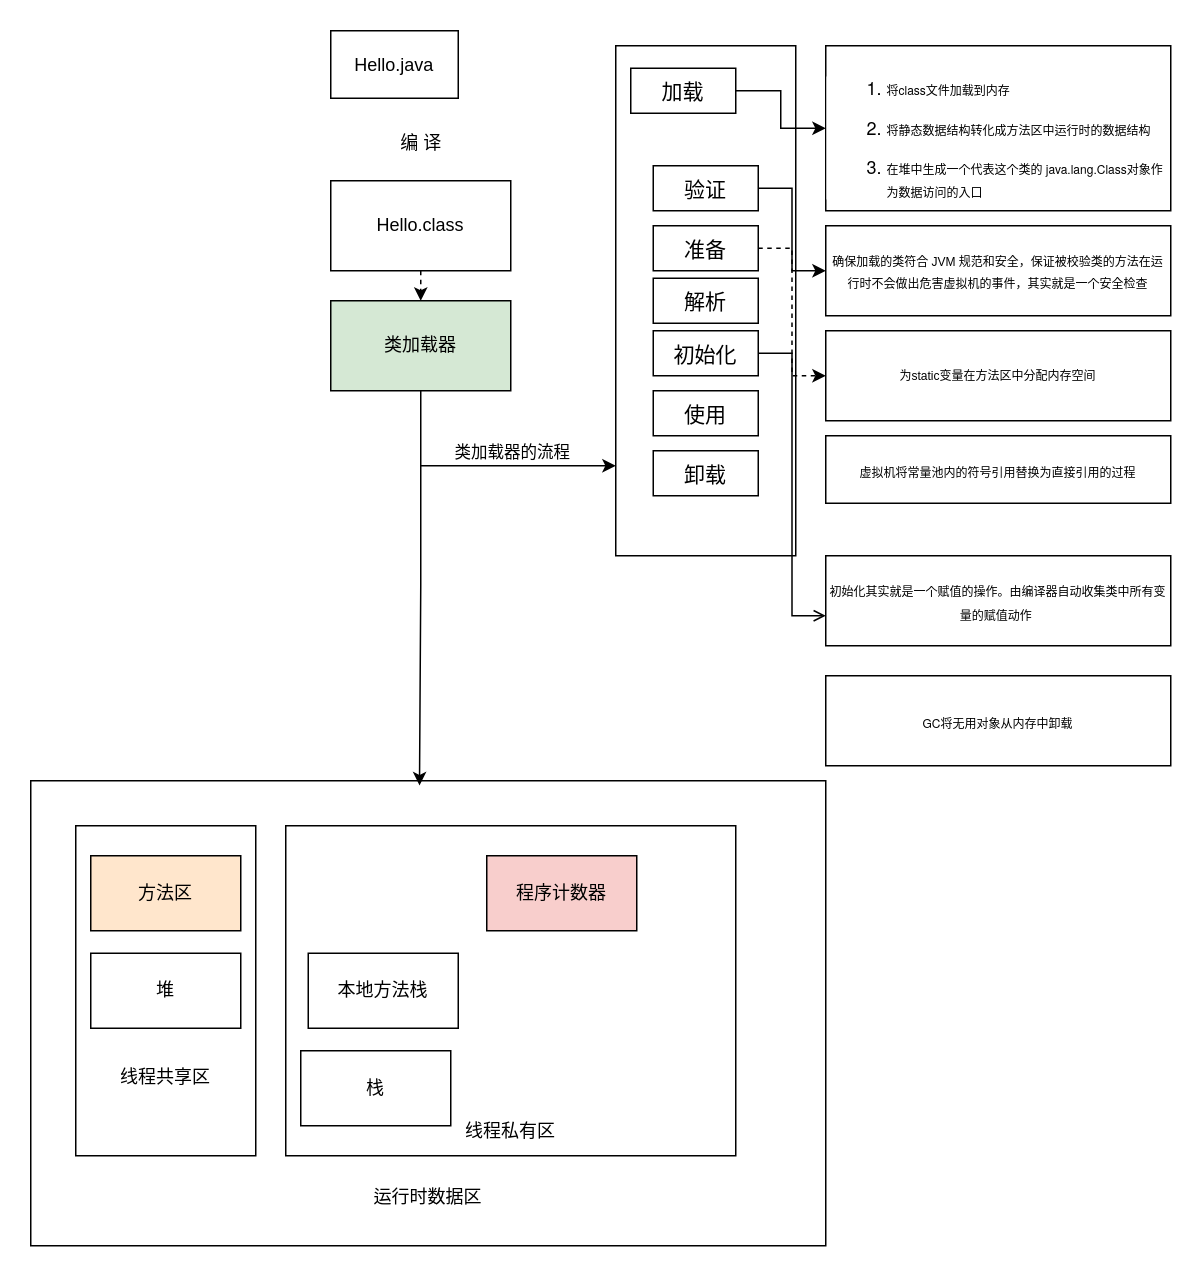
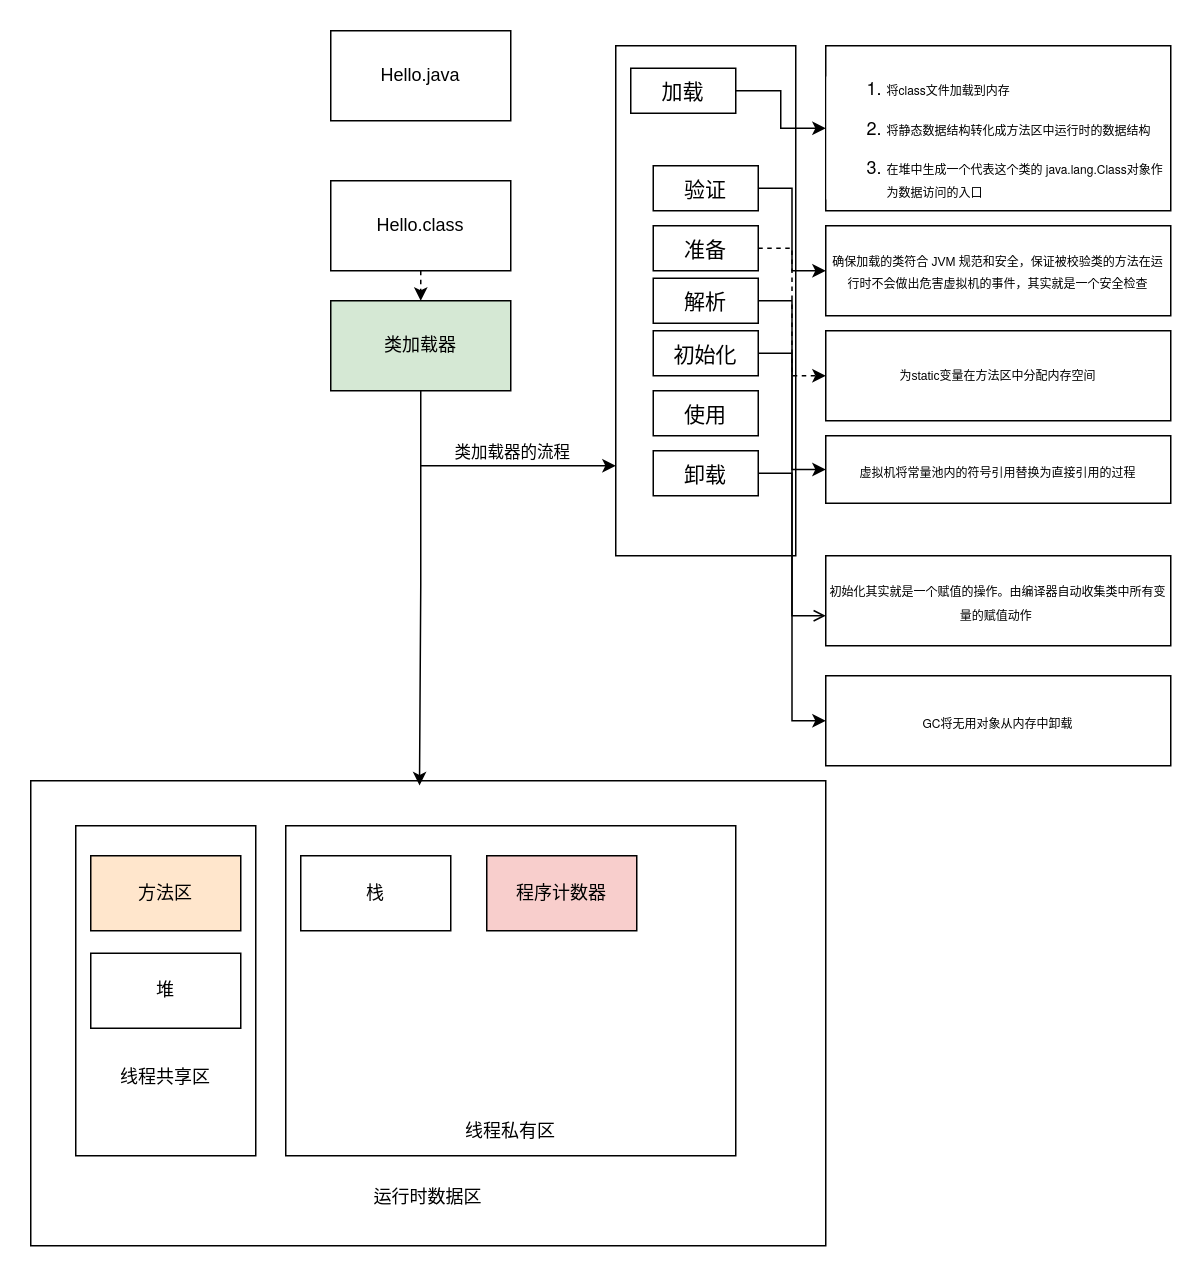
node "Hello.java": size 128x68 -> 180x90
node "编 译": removed
edge "解析" -> "虚拟机将常量池内的符号引用替换为直接引用的过程": added
edge "卸载" -> "GC将无用对象从内存中卸载": added
node "本地方法栈": removed
node "栈": moved (376, 1088) -> (376, 893)
